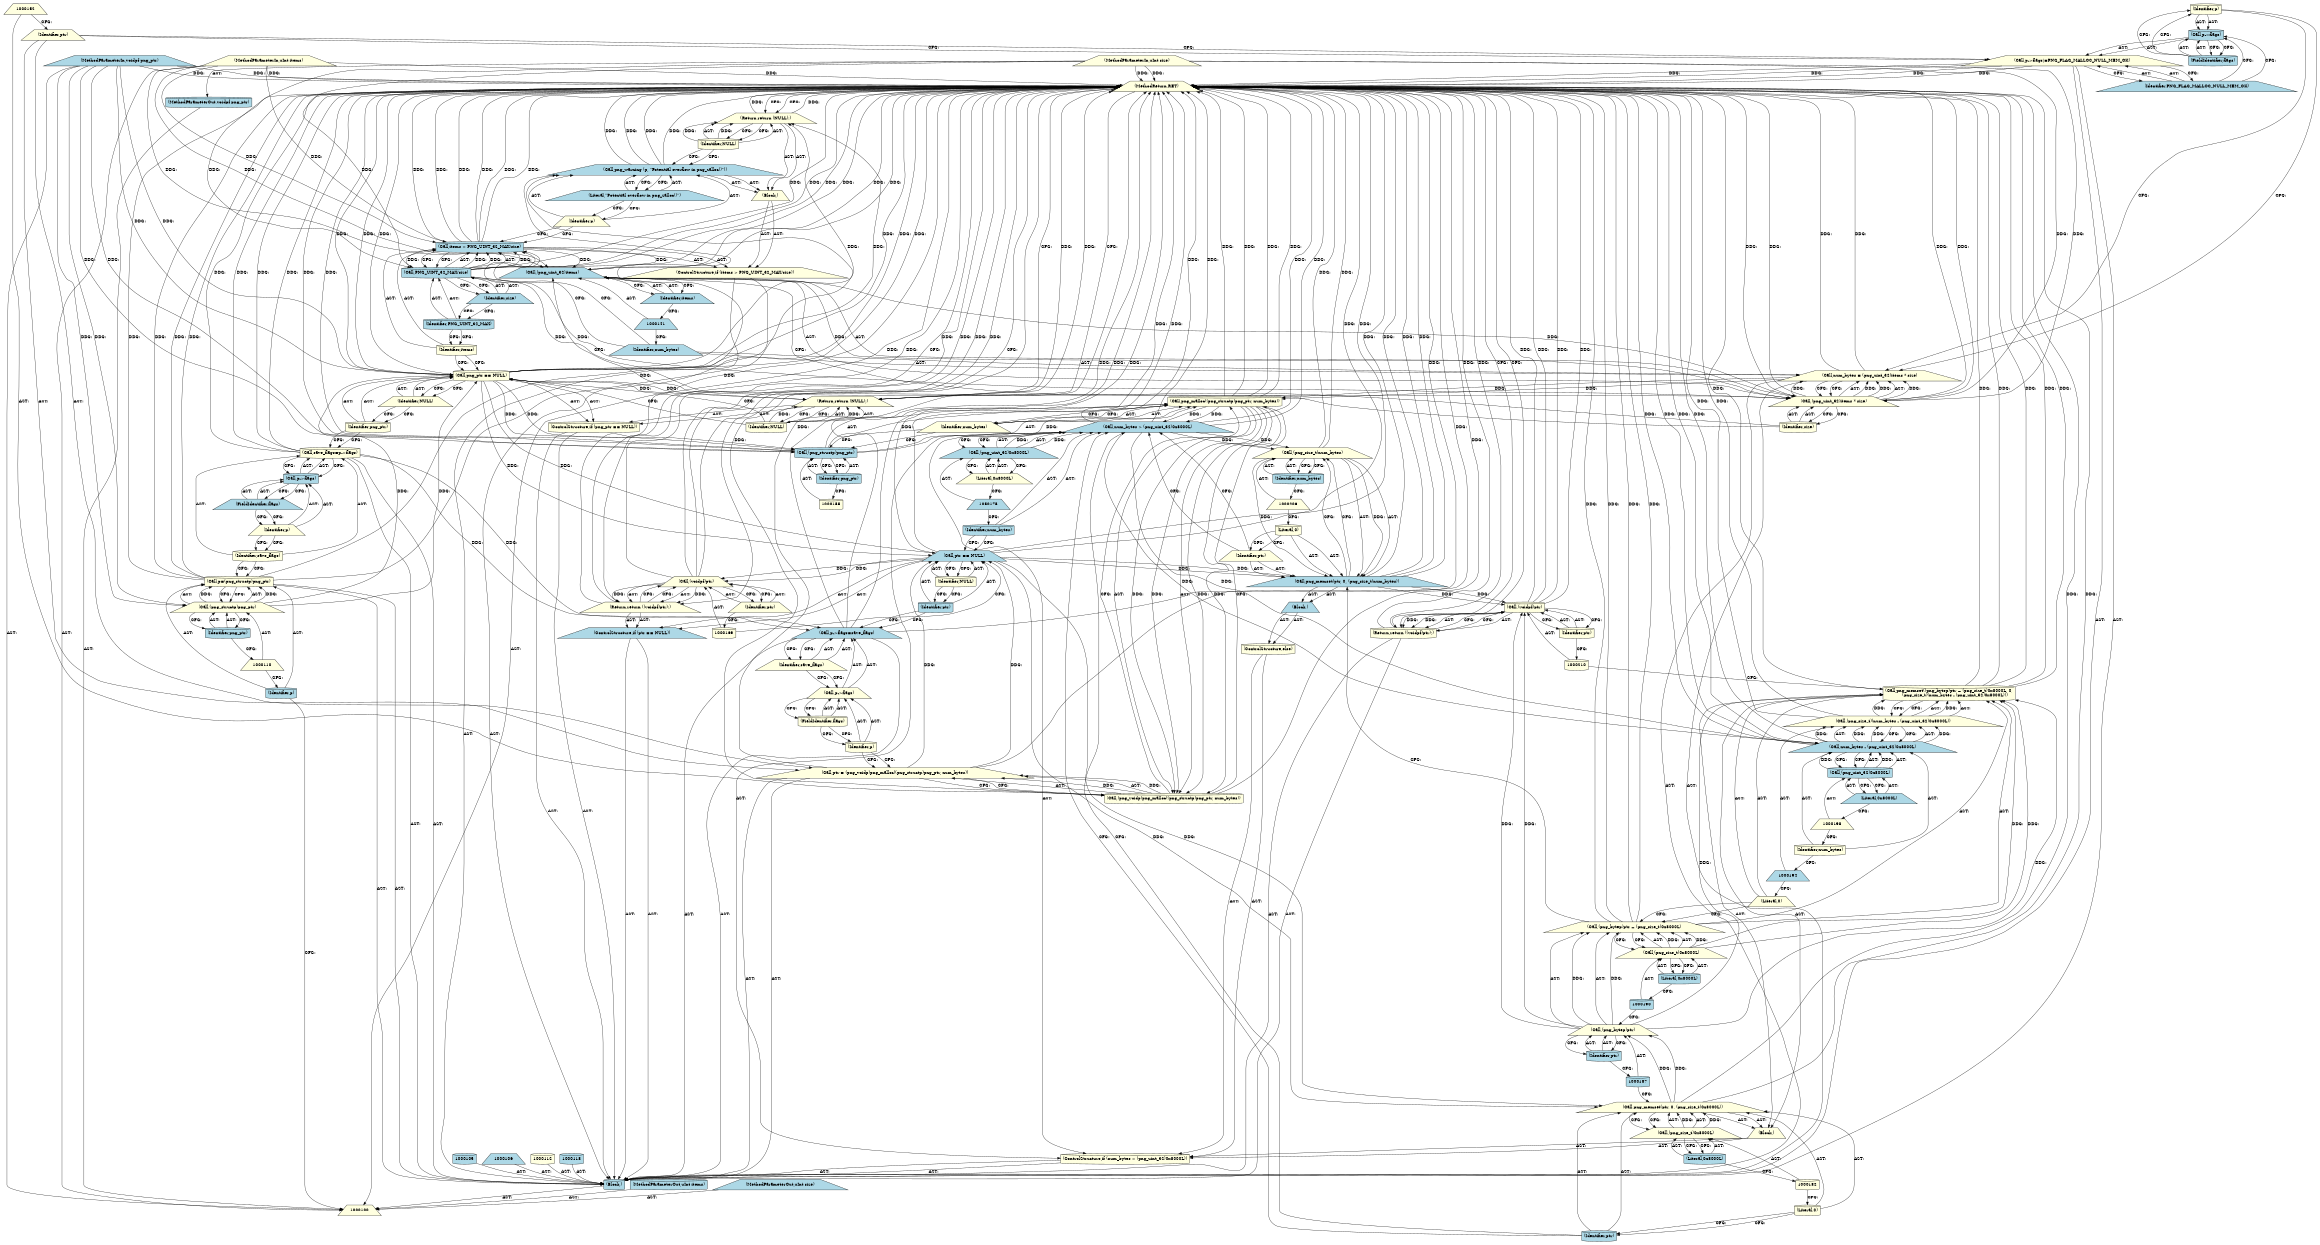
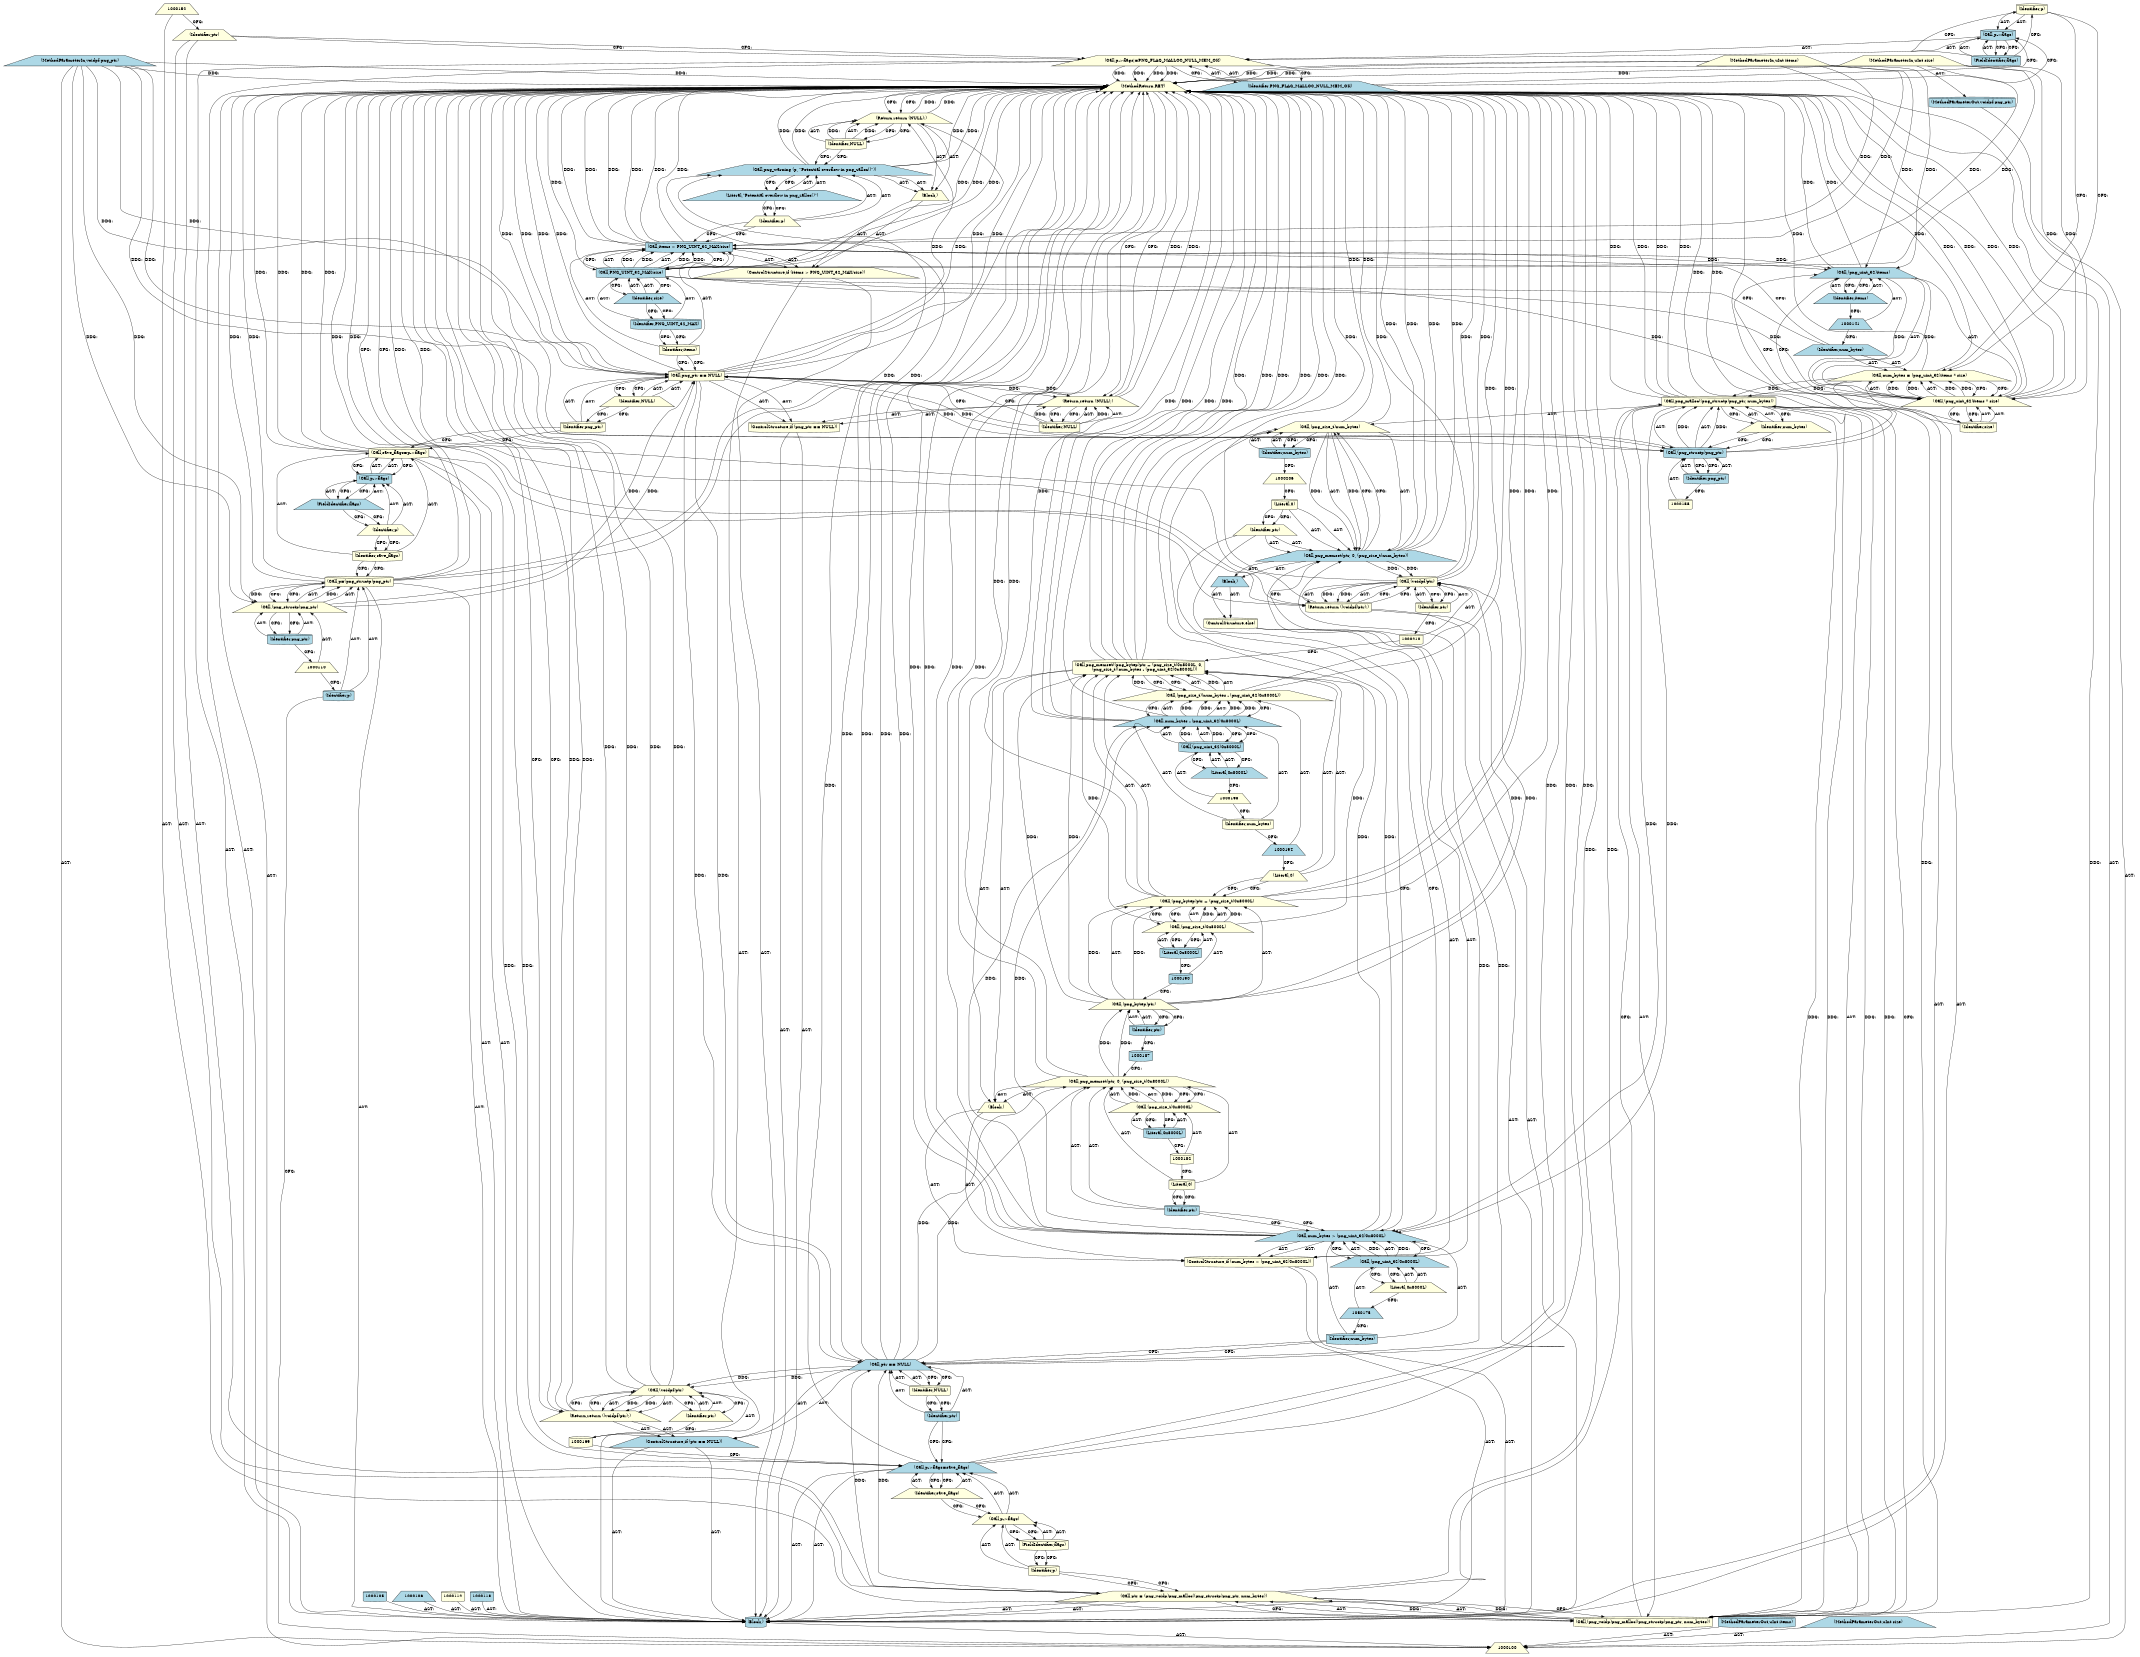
edge "1000206" -> "(Call,(png_size_t)num_bytes)": now "(Call,png_malloc((png_structp)png_ptr, num_bytes))" -> "(Call,(png_size_t)num_bytes)"
edge "1000169" -> "(Call,ptr == NULL)": now "1000169" -> "(Call,p->flags=save_flags)"
edge "(Call,(png_bytep)ptr + (png_size_t)0x8000L)" -> "(Call,png_memset(ptr, 0, (png_size_t)num_bytes))": now "1000210" -> "(Call,png_memset(ptr, 0, (png_size_t)num_bytes))"
edge "1000187" -> "(Call,(png_bytep)ptr)": removed, label "AST:"
